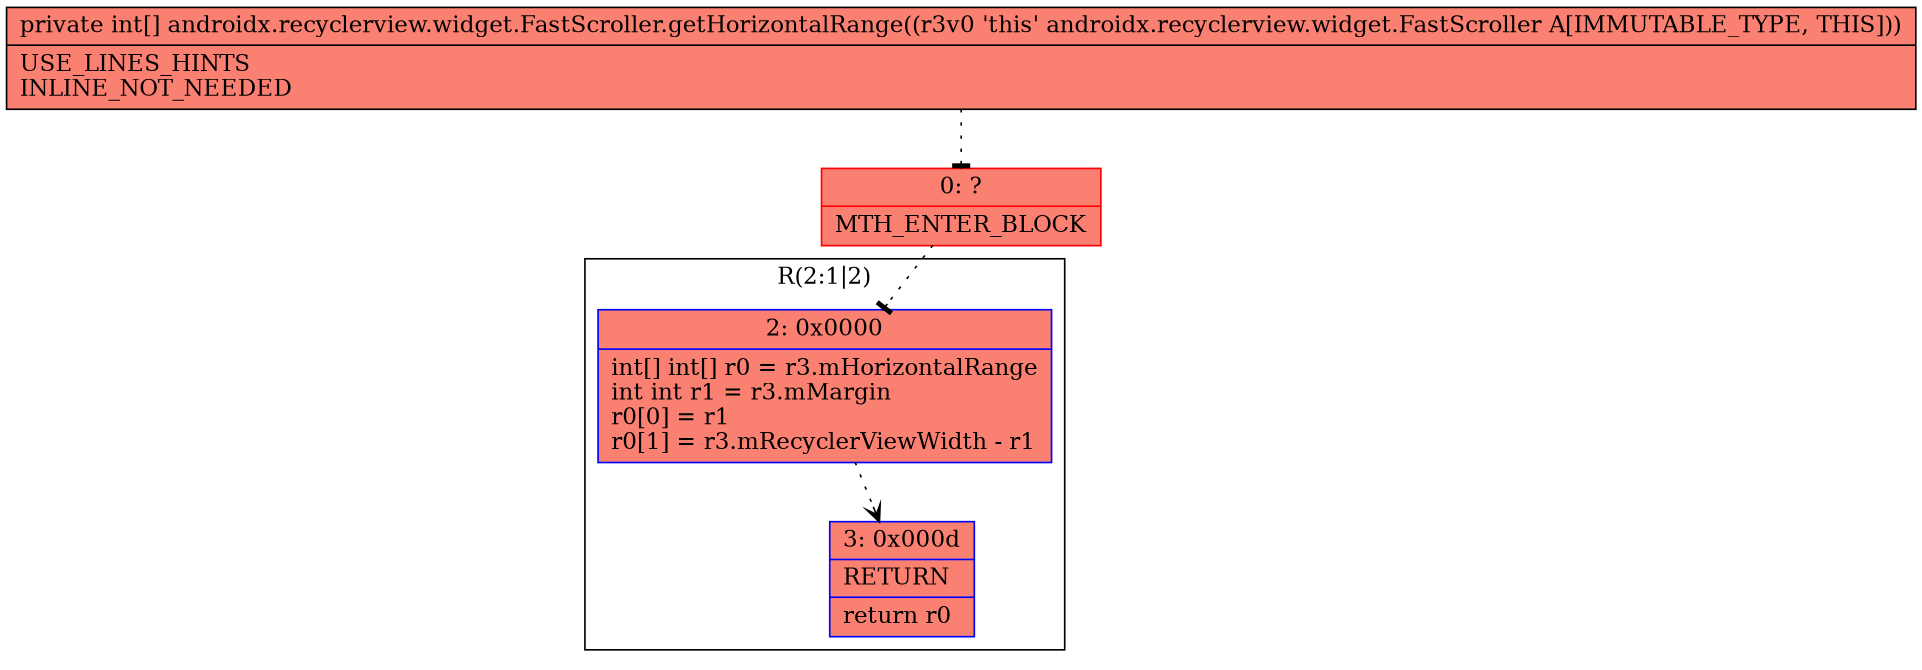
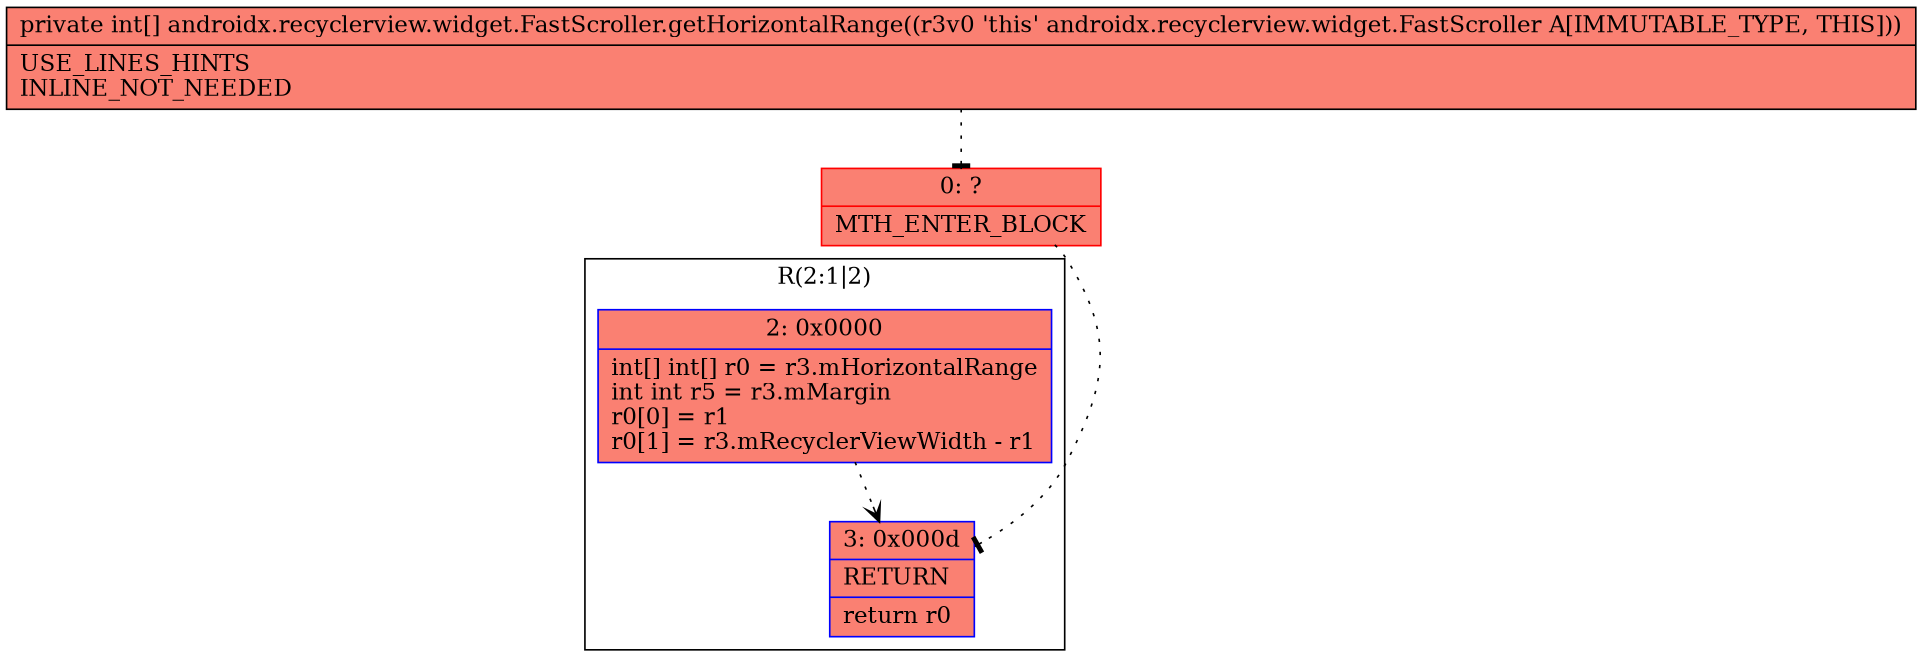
edge "0: ?" -> "2: 0x0000": now "0: ?" -> "3: 0x000d"
node "2: 0x0000": text "int int r1 = r3.mMargin" -> "int int r5 = r3.mMargin"
